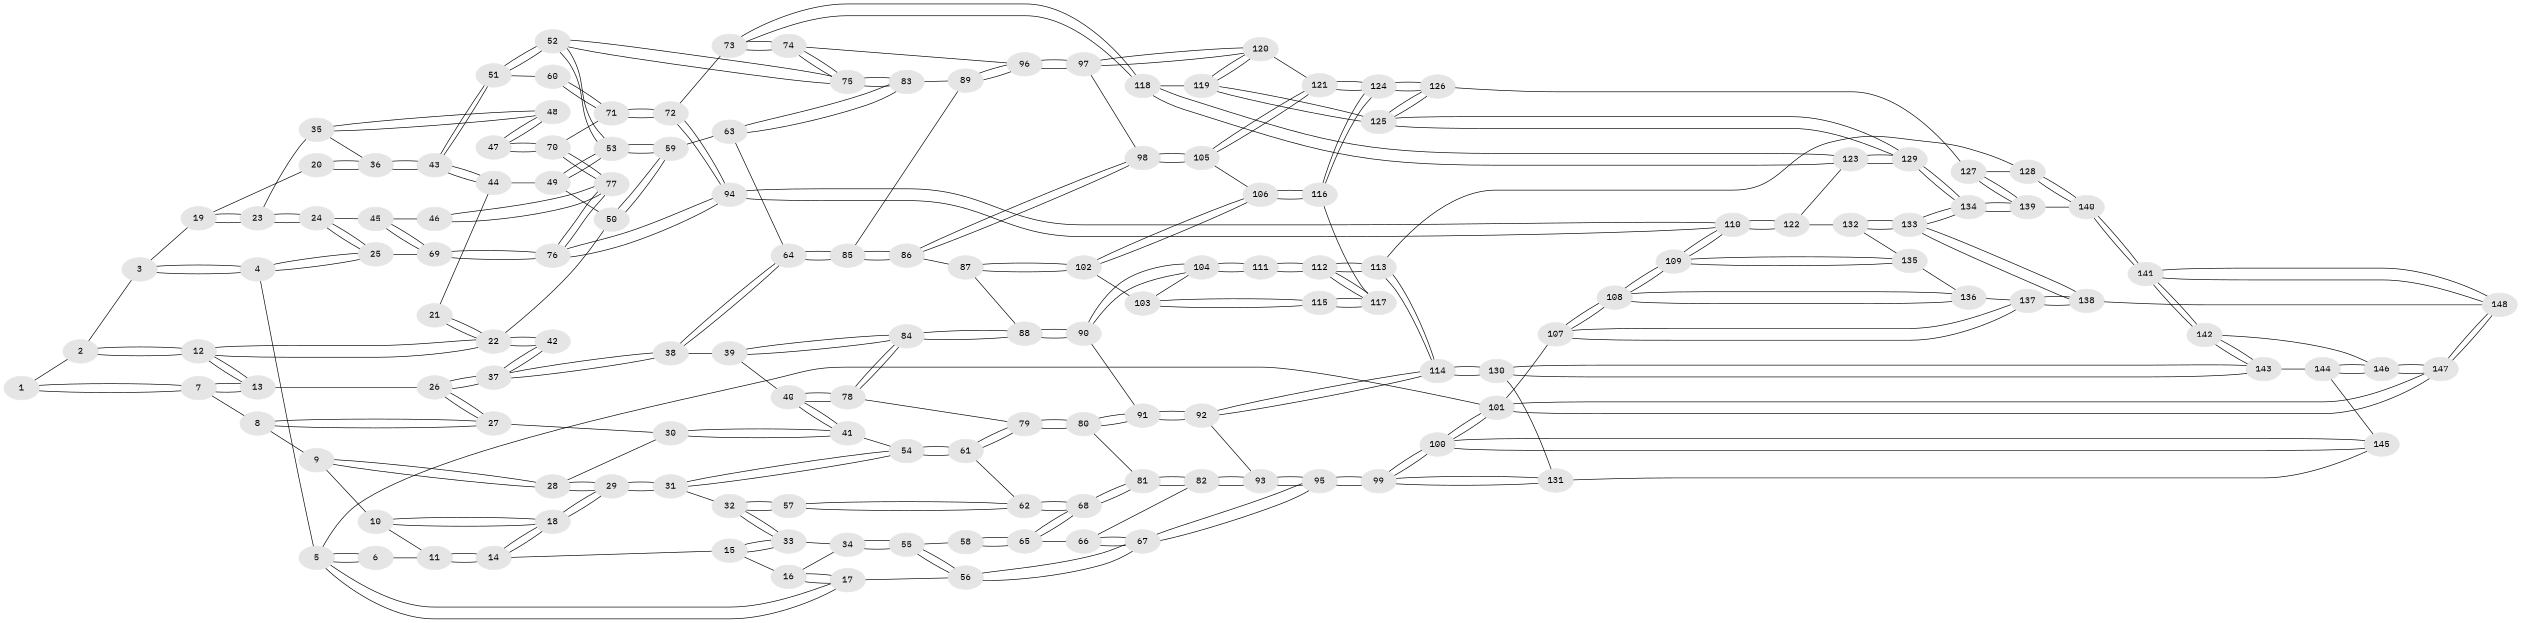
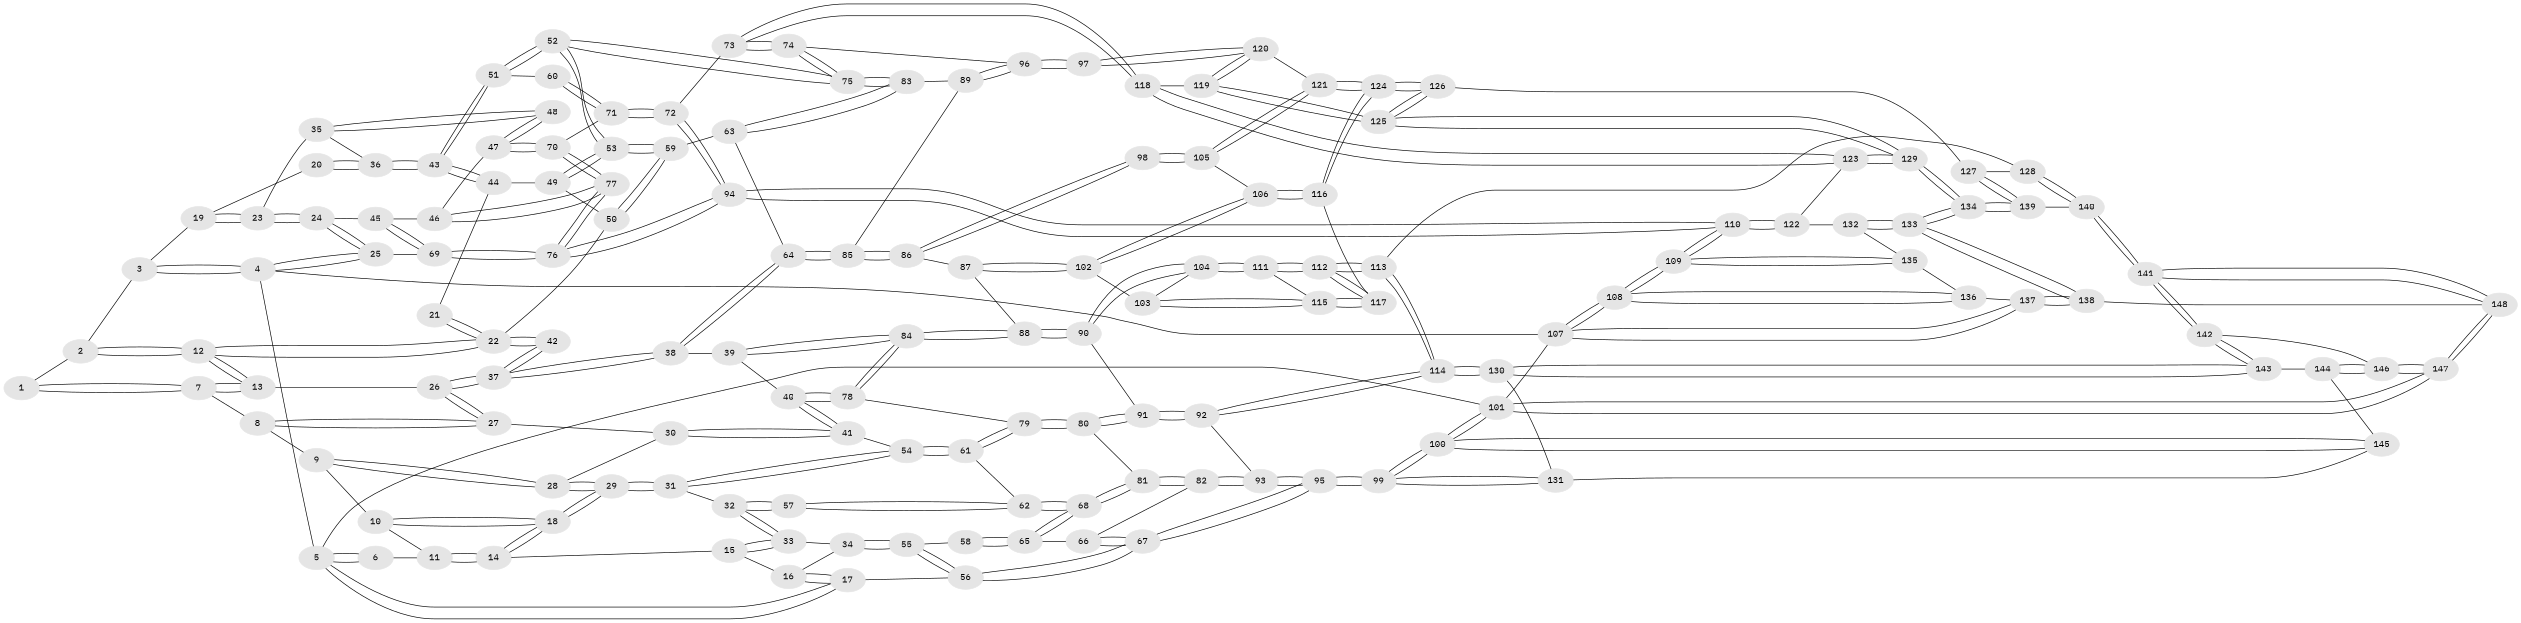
edge "97" -- "98": removed
edge "47" -- "46": added
edge "111" -- "115": added
edge "4" -- "107": added
